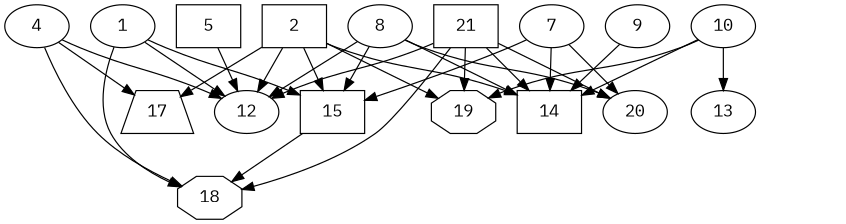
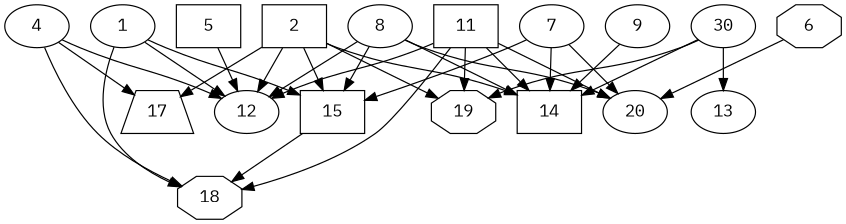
node "21": label "21" -> "11"
node "10": label "10" -> "30"
node "6": added
